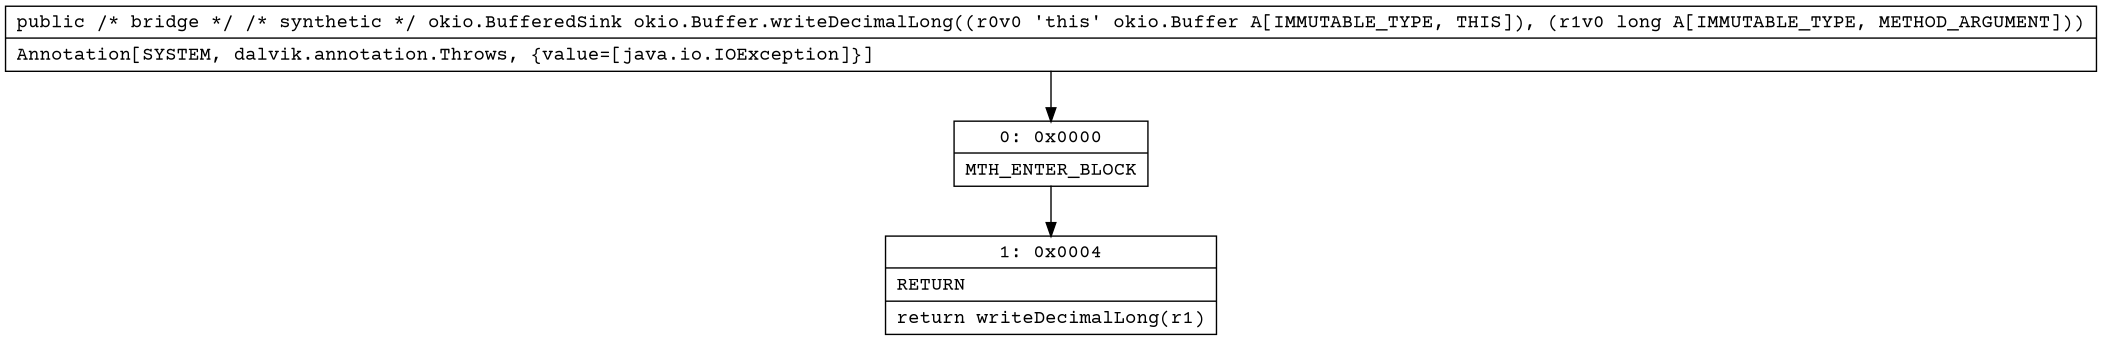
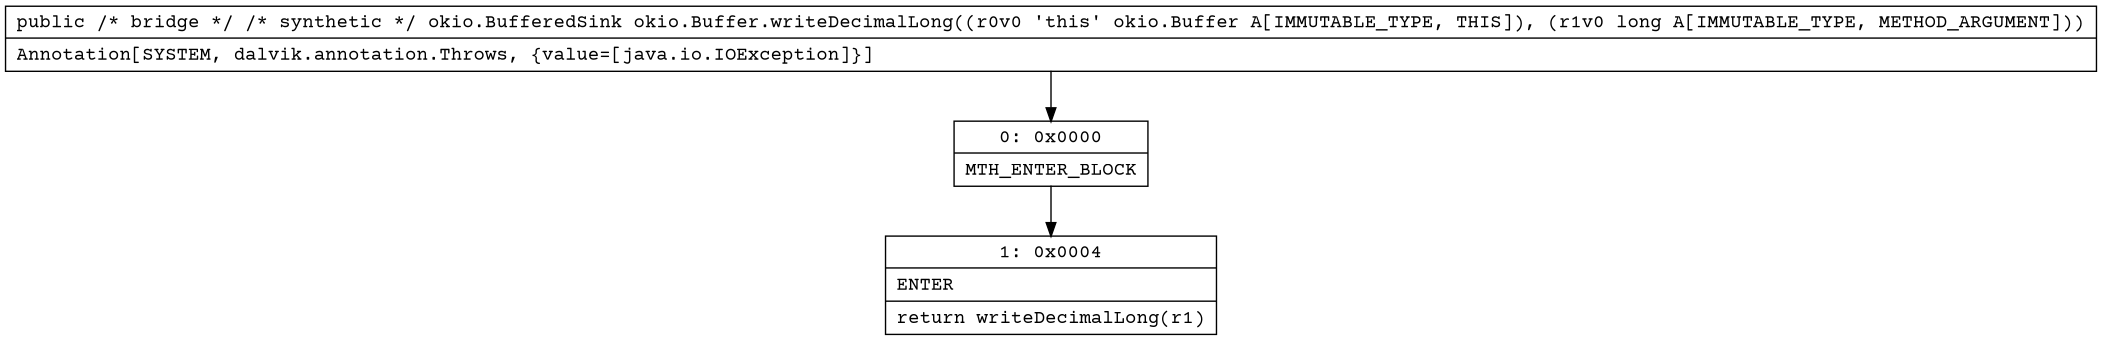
node "1: 0x0004": text "RETURN" -> "ENTER"
